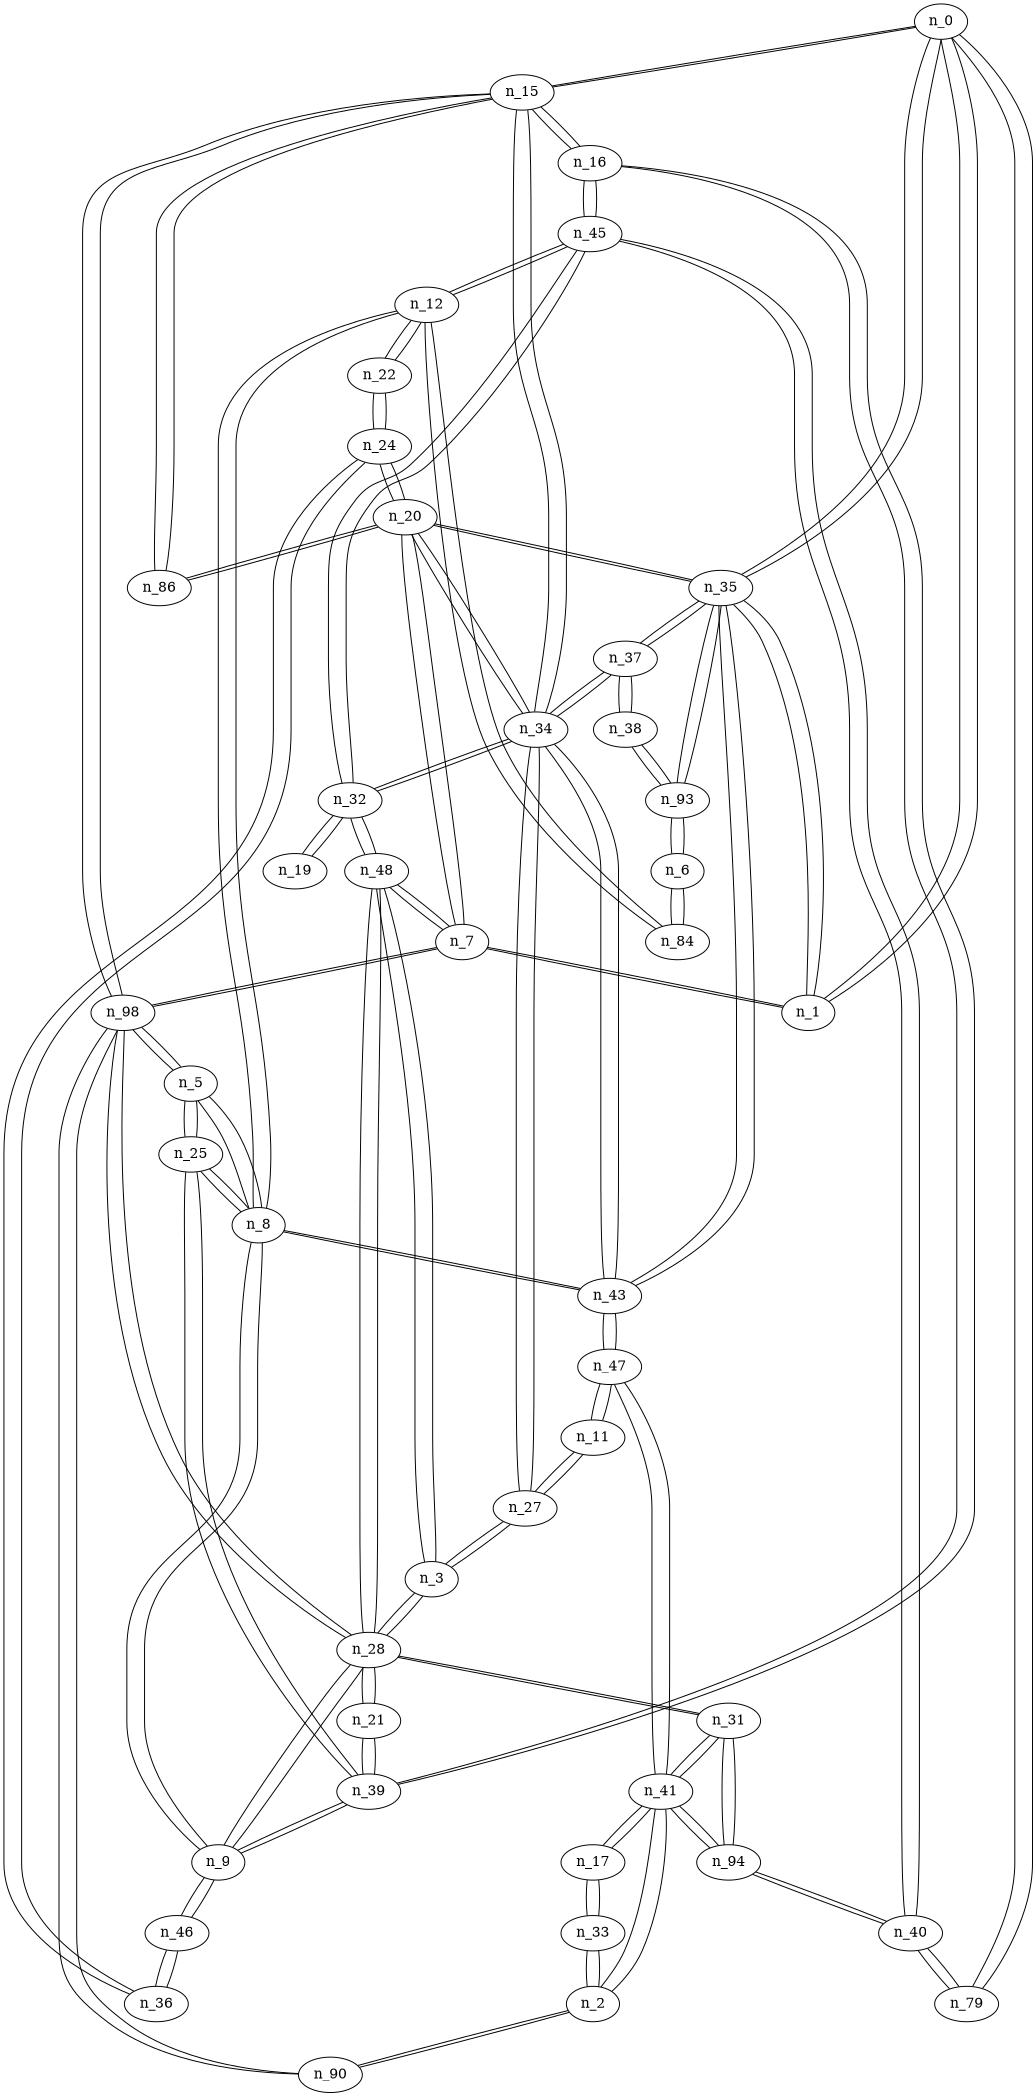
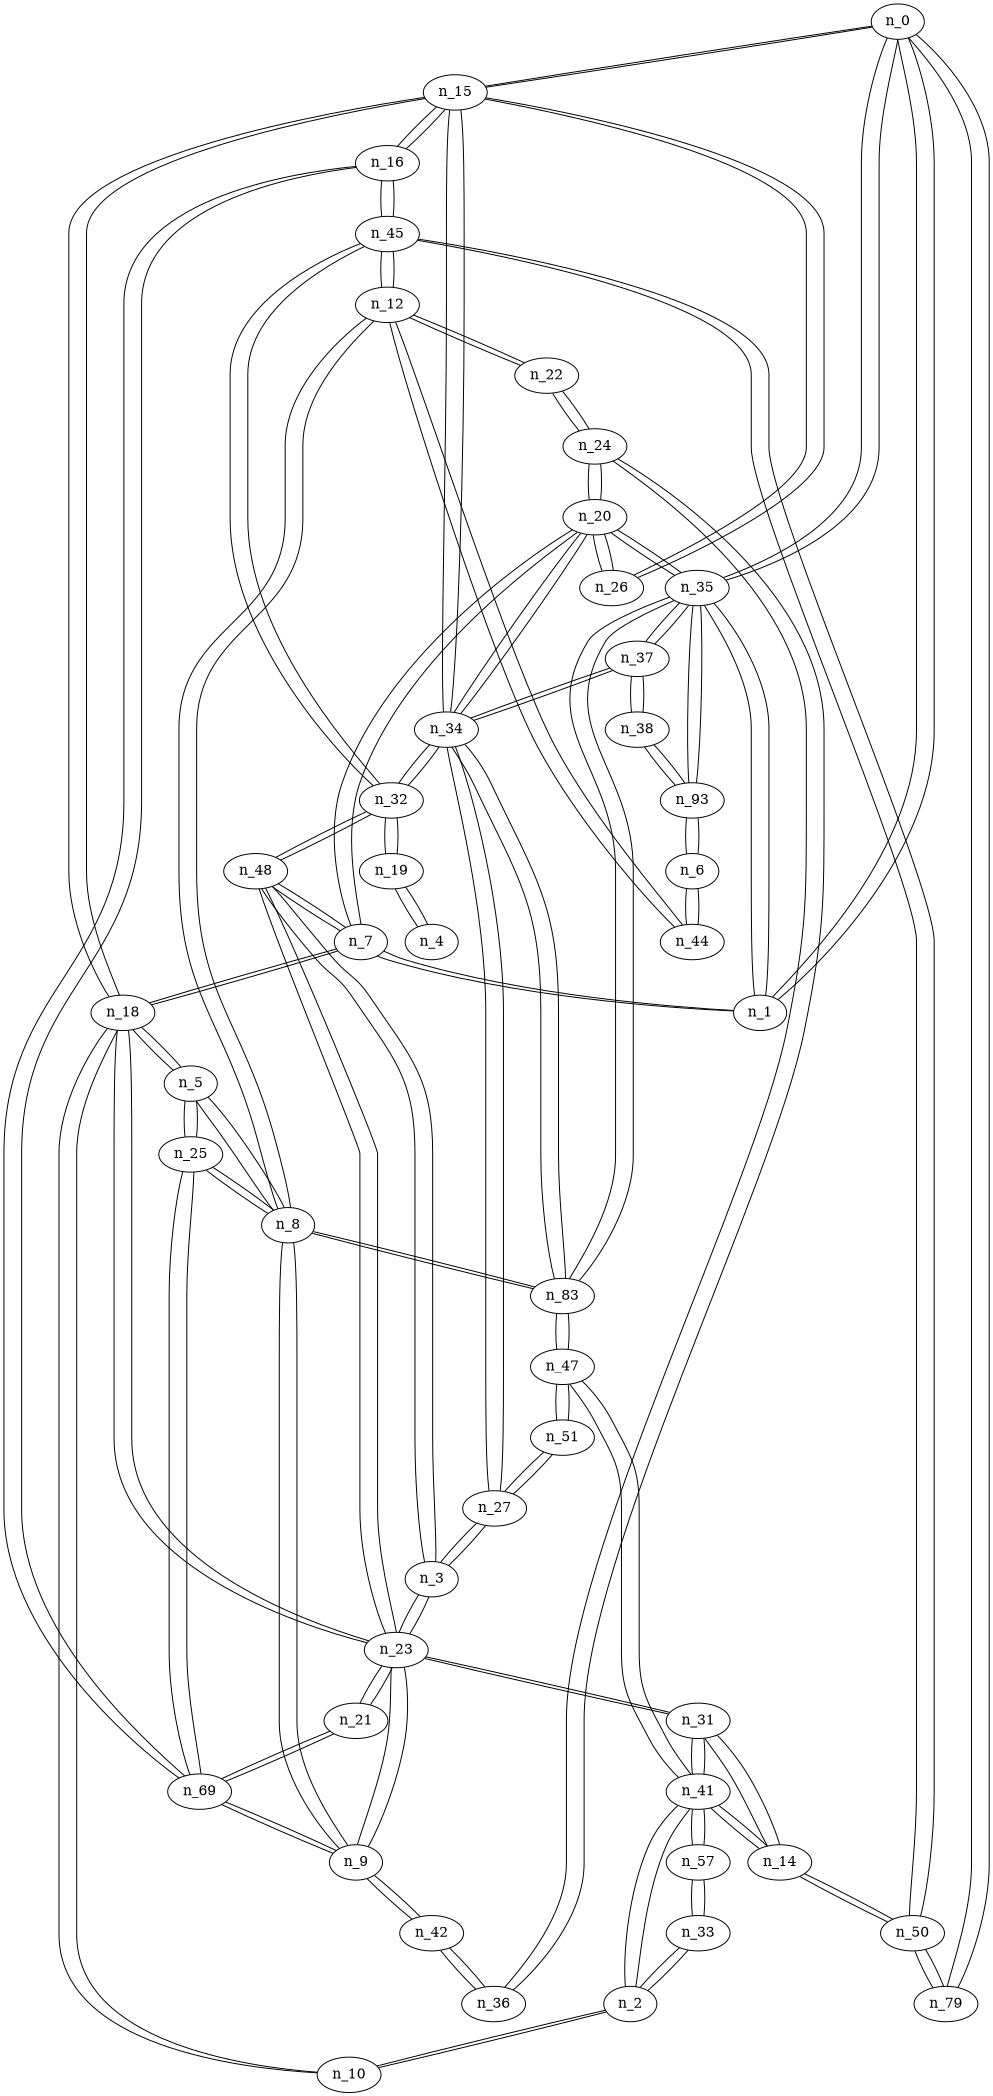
node "n_86": label "n_86" -> "n_26"
node "n_4": added
node "n_84": label "n_84" -> "n_44"
node "n_98": label "n_98" -> "n_18"
node "n_43": label "n_43" -> "n_83"
node "n_11": label "n_11" -> "n_51"
node "n_28": label "n_28" -> "n_23"
node "n_39": label "n_39" -> "n_69"
node "n_17": label "n_17" -> "n_57"
node "n_94": label "n_94" -> "n_14"
node "n_46": label "n_46" -> "n_42"
node "n_40": label "n_40" -> "n_50"
node "n_90": label "n_90" -> "n_10"
